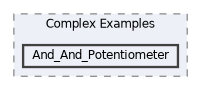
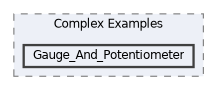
node "And_And_Potentiometer": label "And_And_Potentiometer" -> "Gauge_And_Potentiometer"
